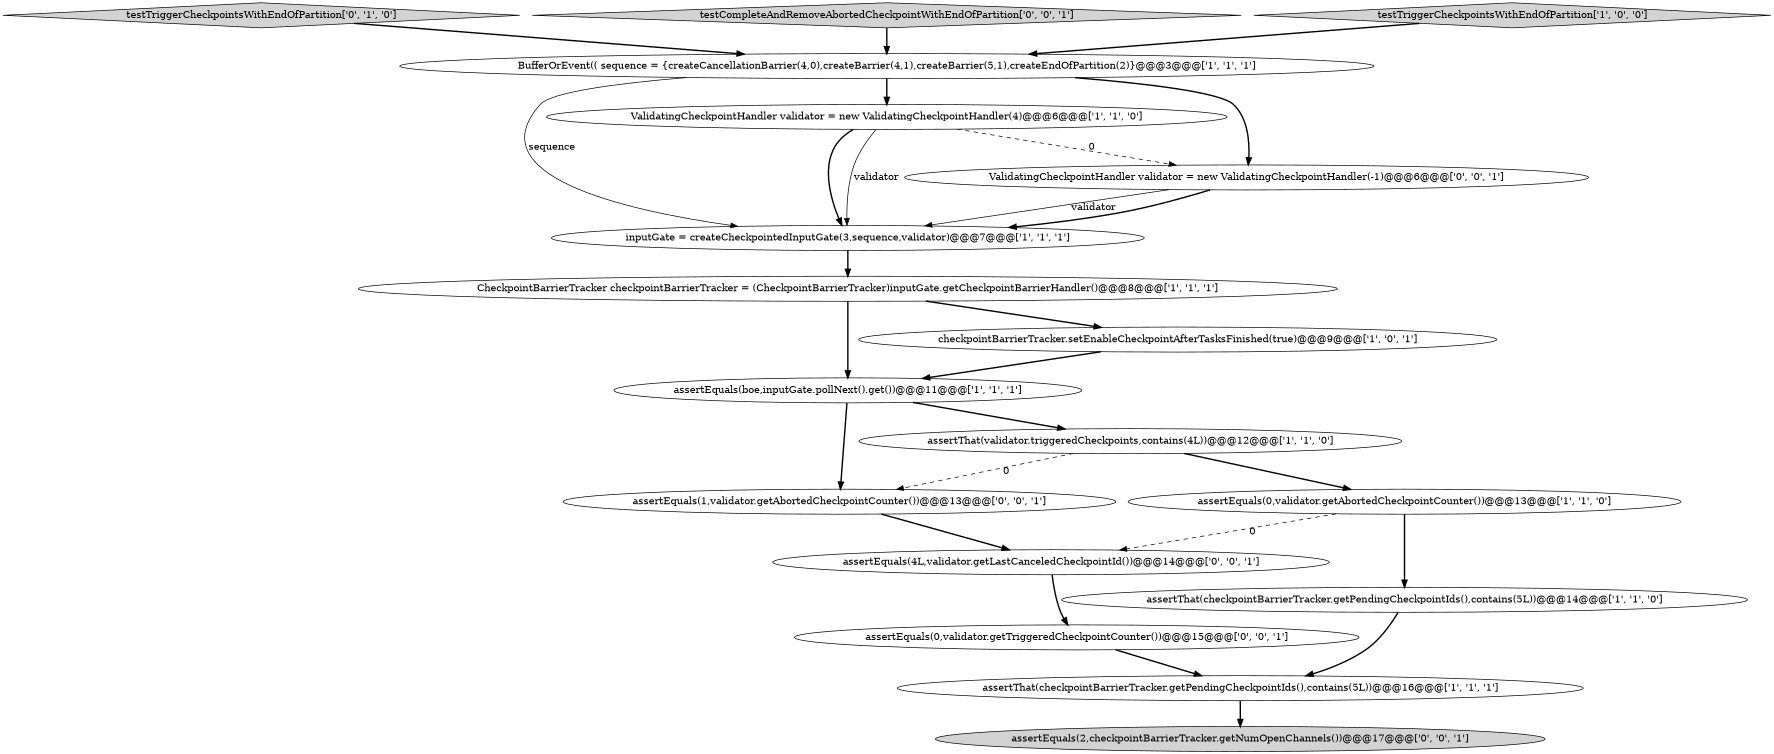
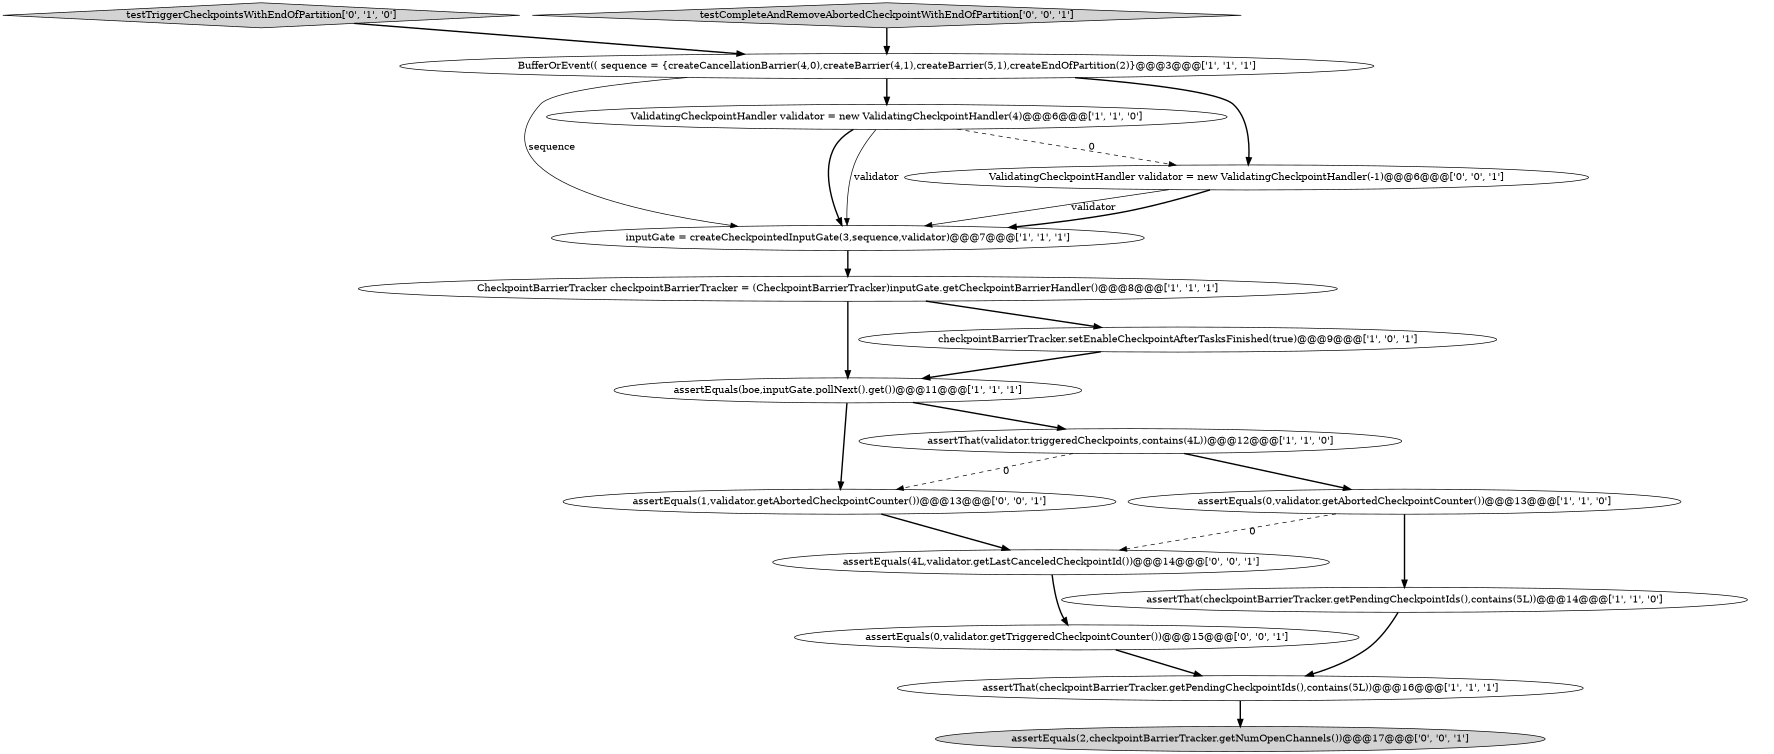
node "testTriggerCheckpointsWithEndOfPartition['1', '0', '0']": removed
